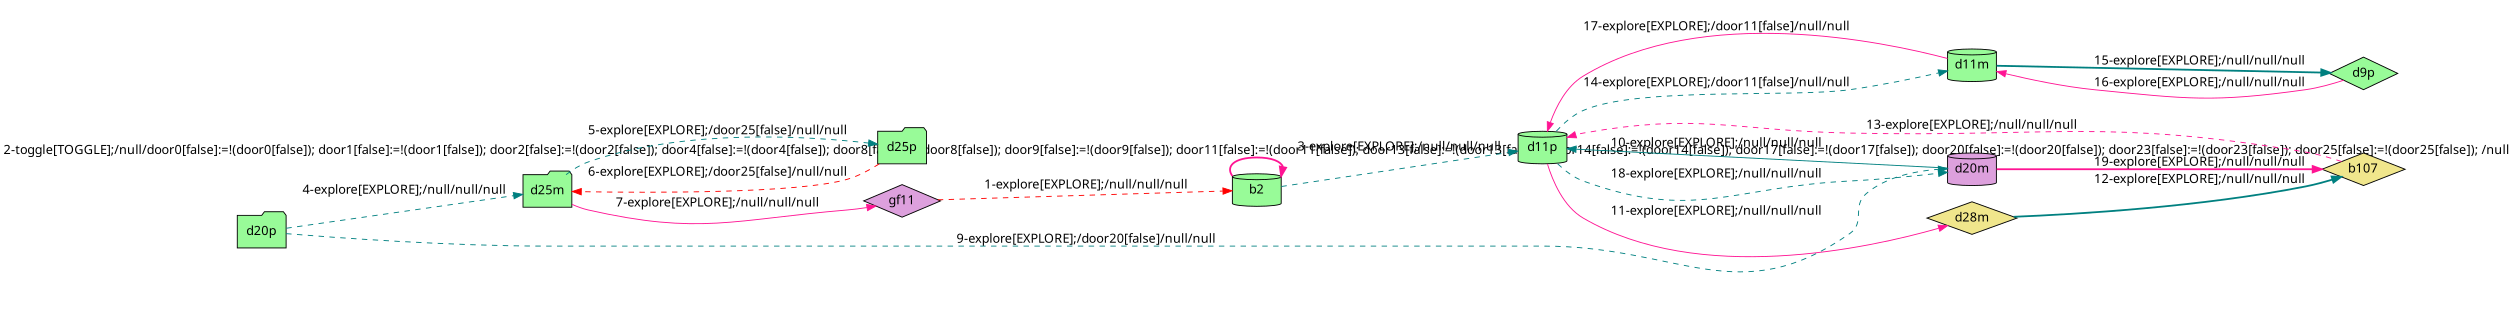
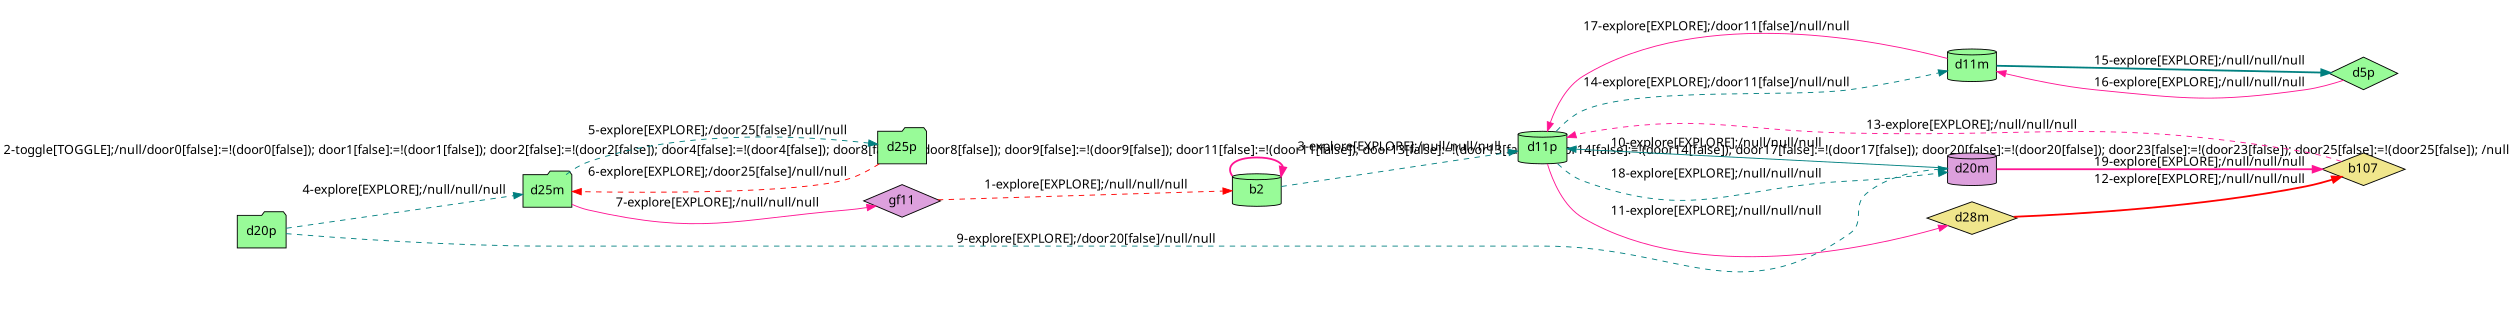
node "d9p": label "d9p" -> "d5p"
edge "d28m" -> "b107": color teal -> red
